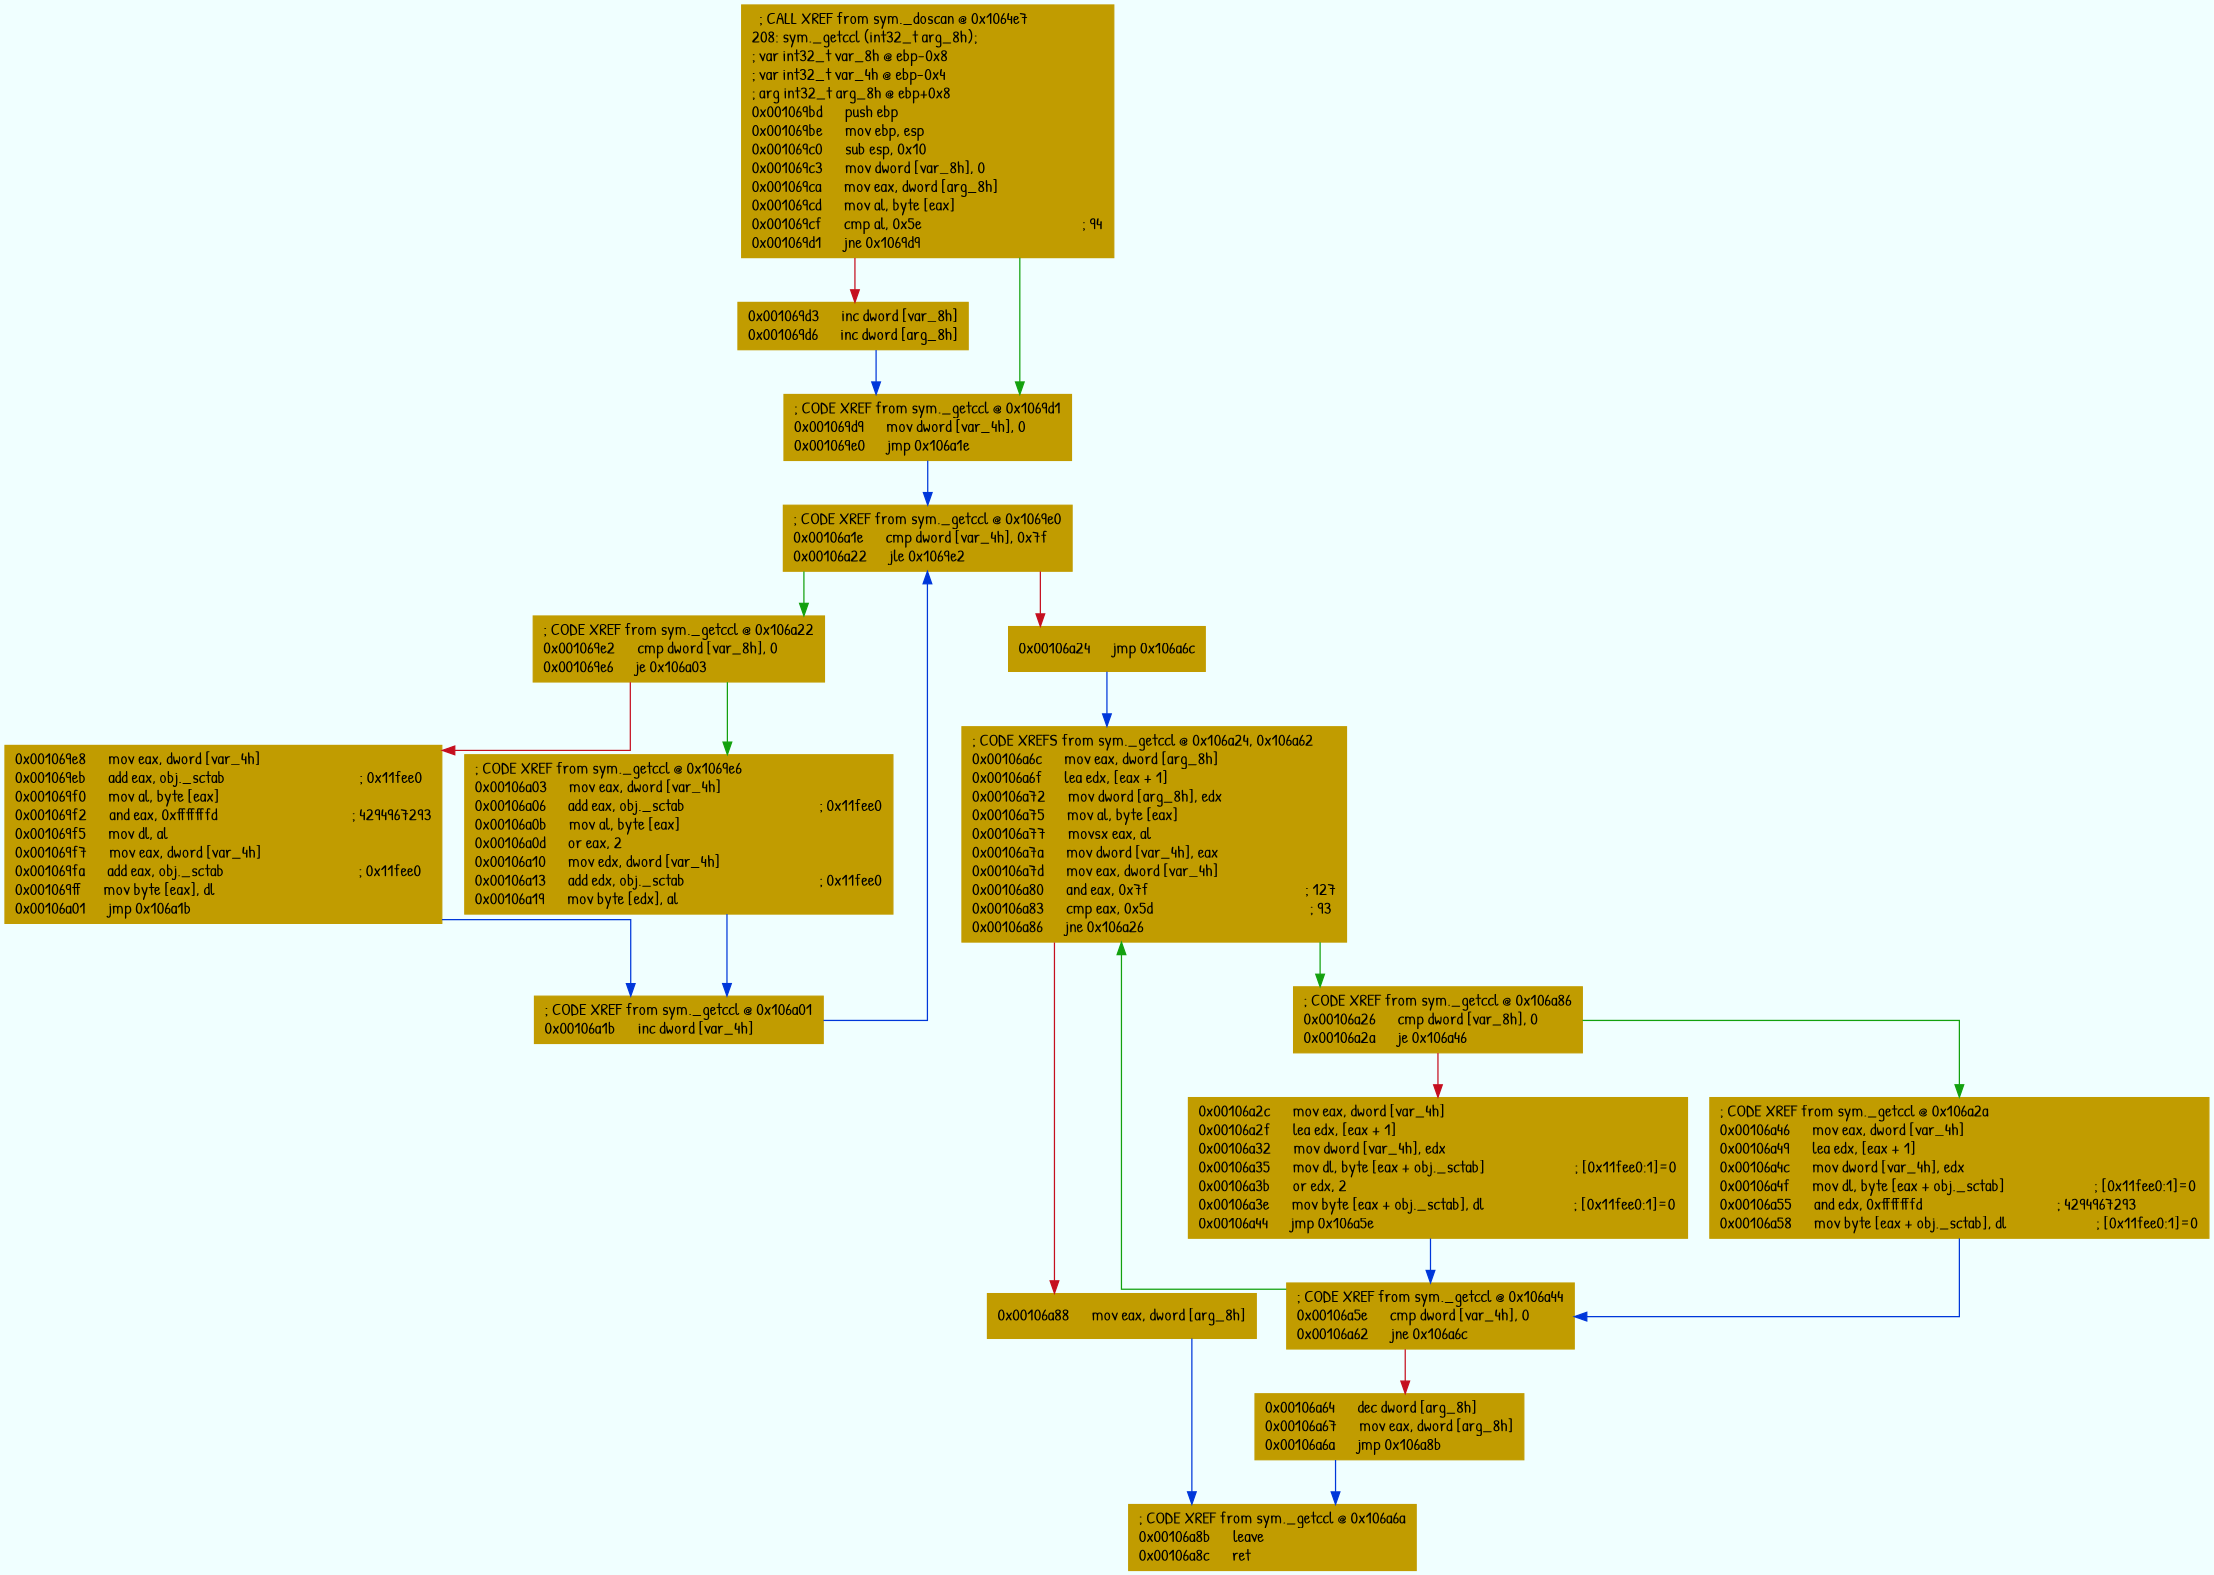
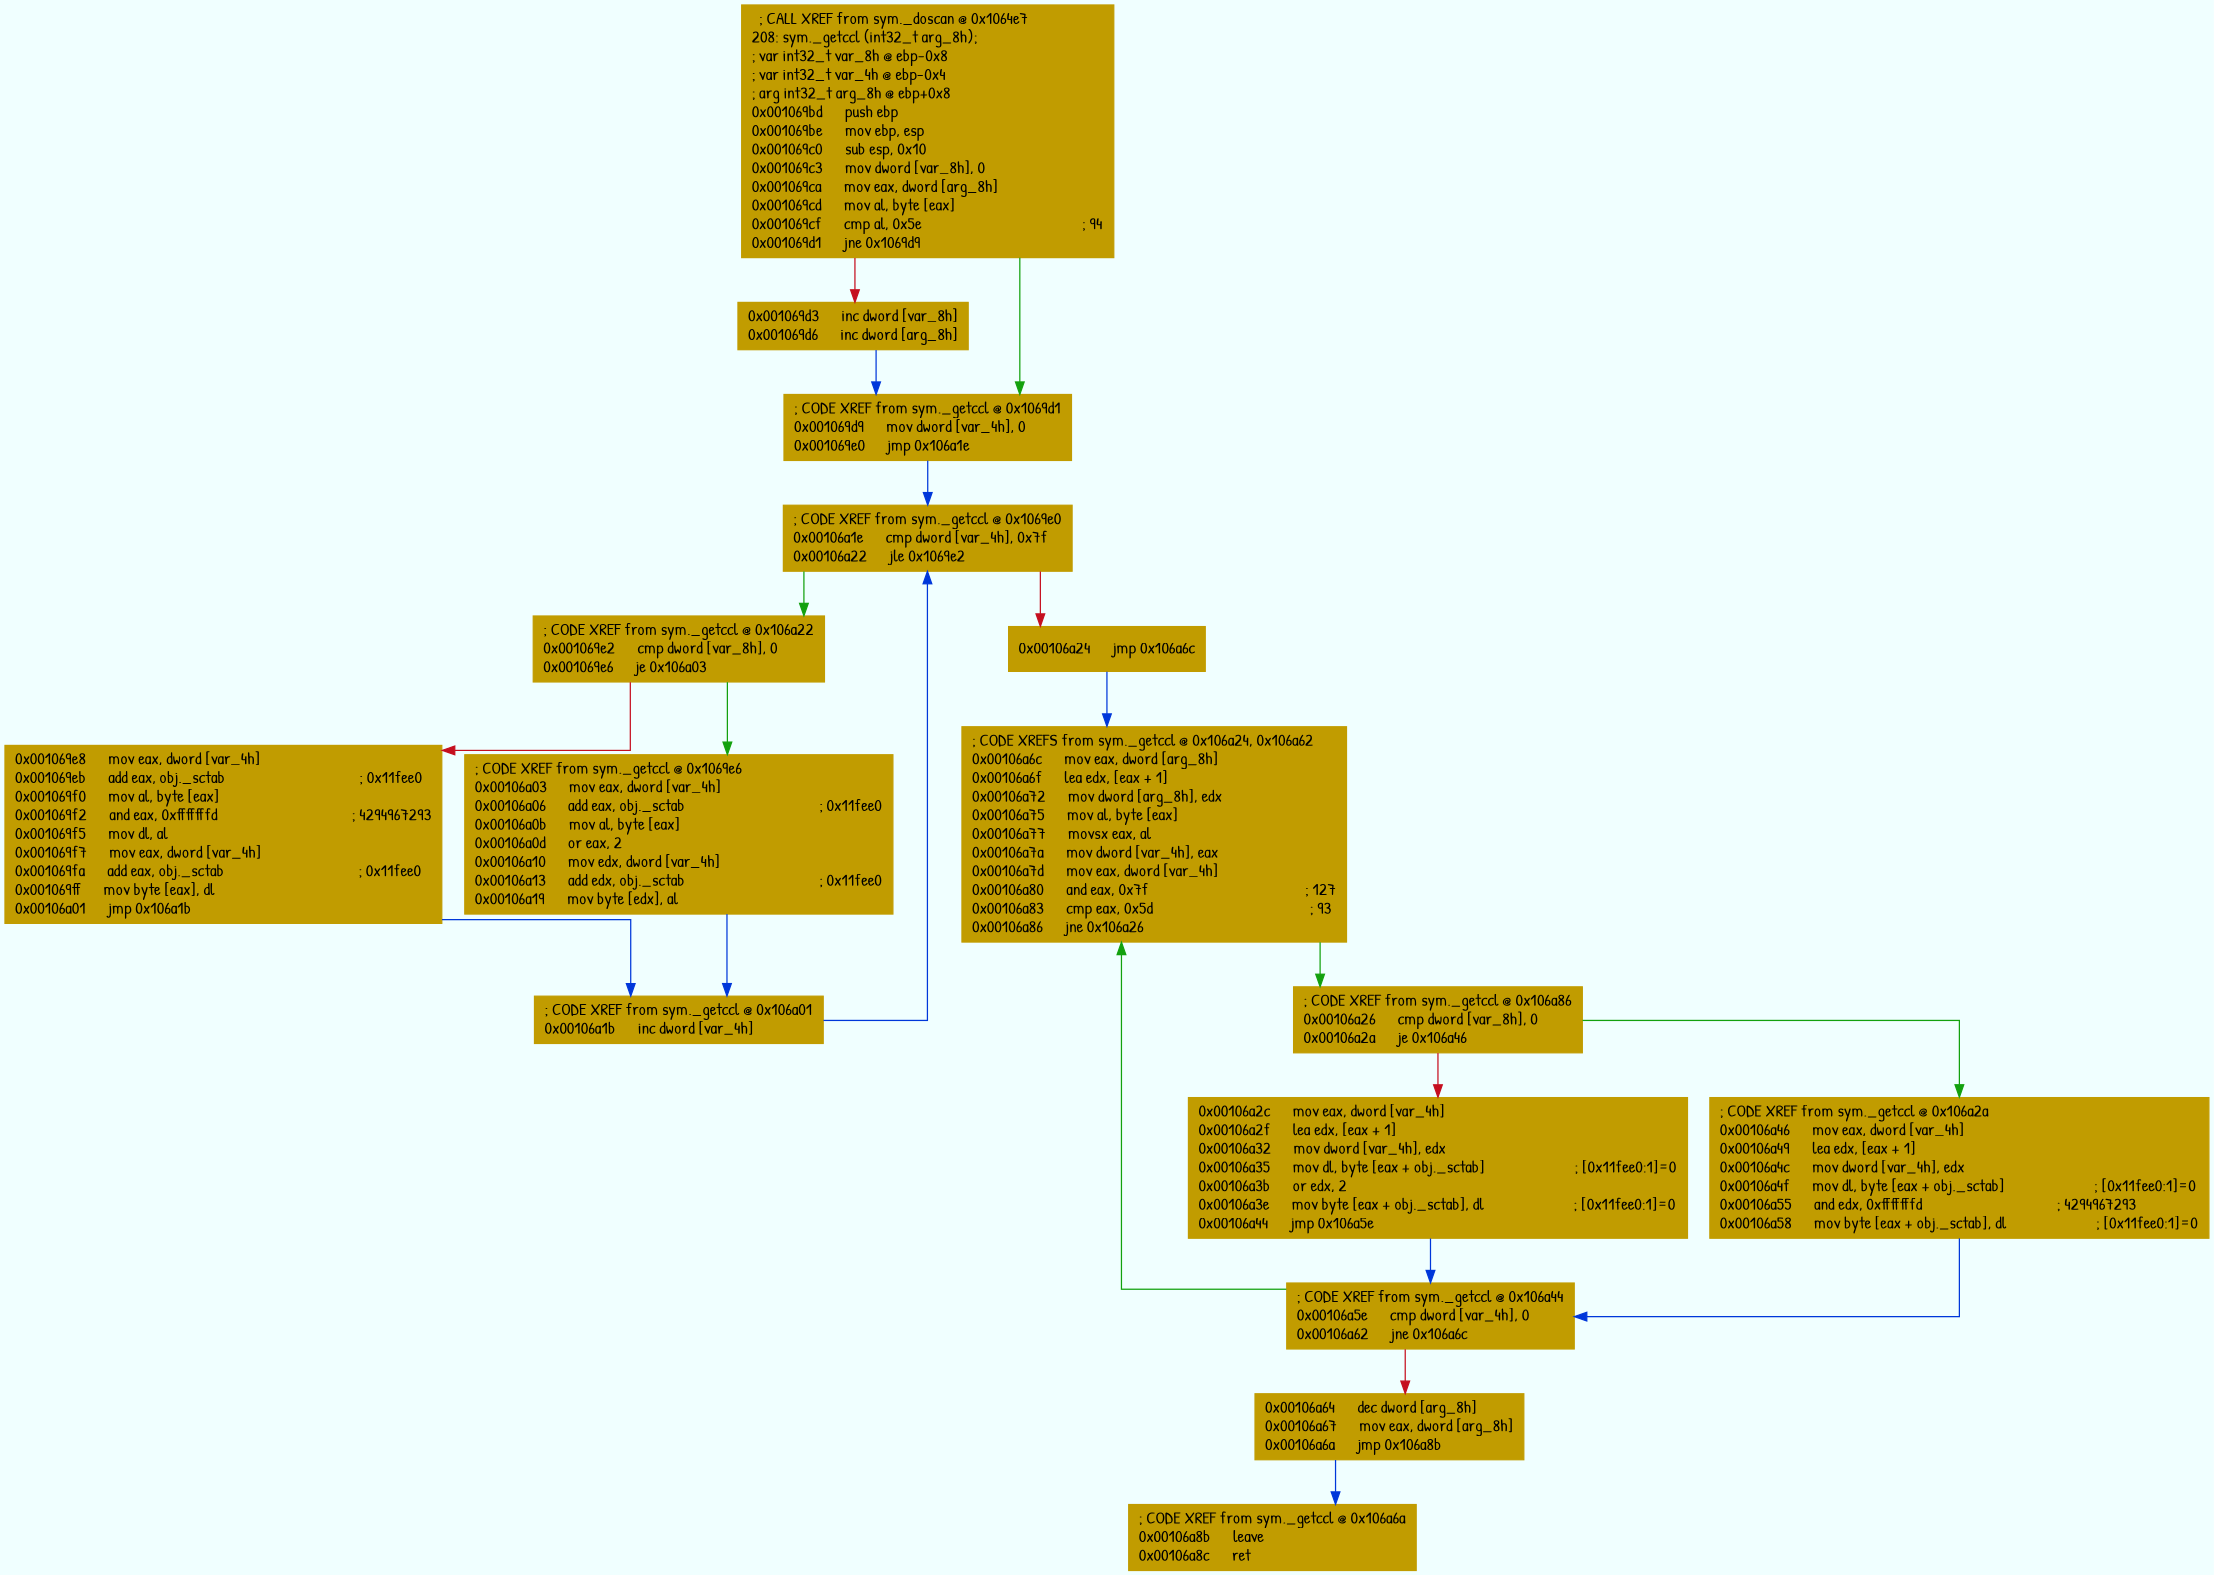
node "0x00106a88      mov eax, dword [arg_8h]": removed
